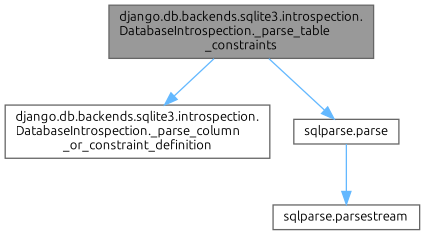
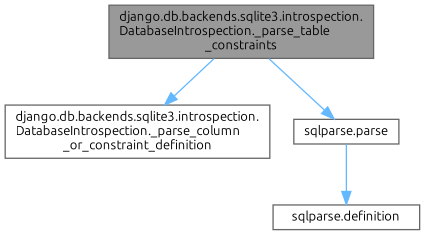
node "sqlparse.parsestream": label "sqlparse.parsestream" -> "sqlparse.definition"
